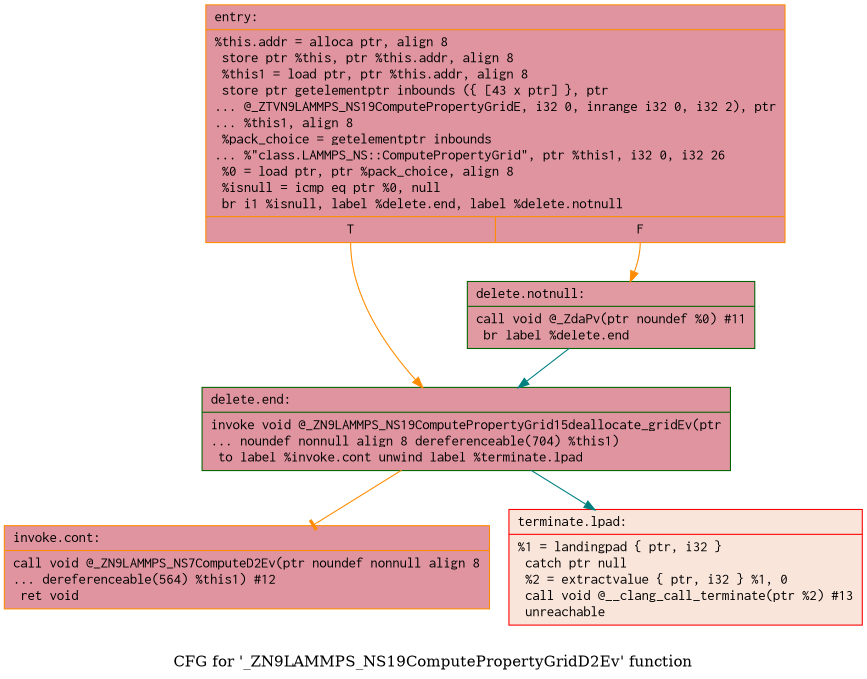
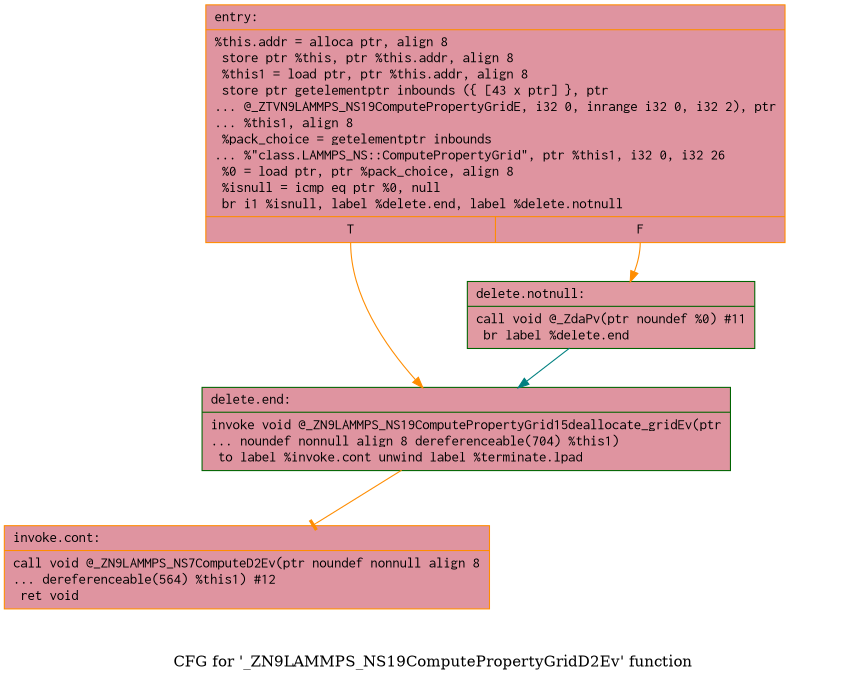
node "terminate.lpad:": removed
